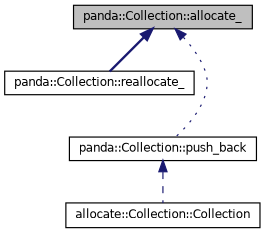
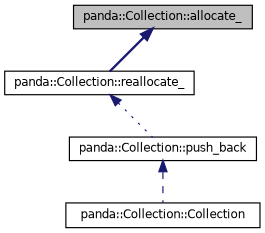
edge "panda::Collection::push_back" -> "panda::Collection::allocate_": now "panda::Collection::push_back" -> "panda::Collection::reallocate_"
node "allocate::Collection::Collection": label "allocate::Collection::Collection" -> "panda::Collection::Collection"
